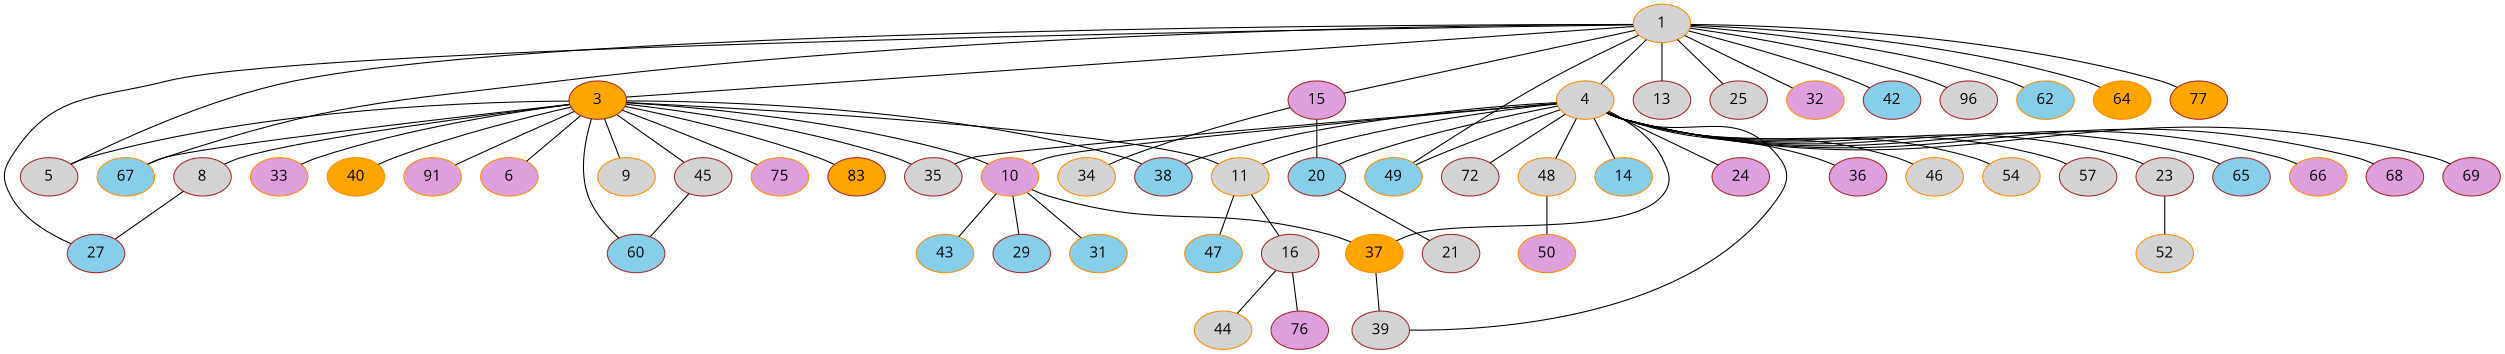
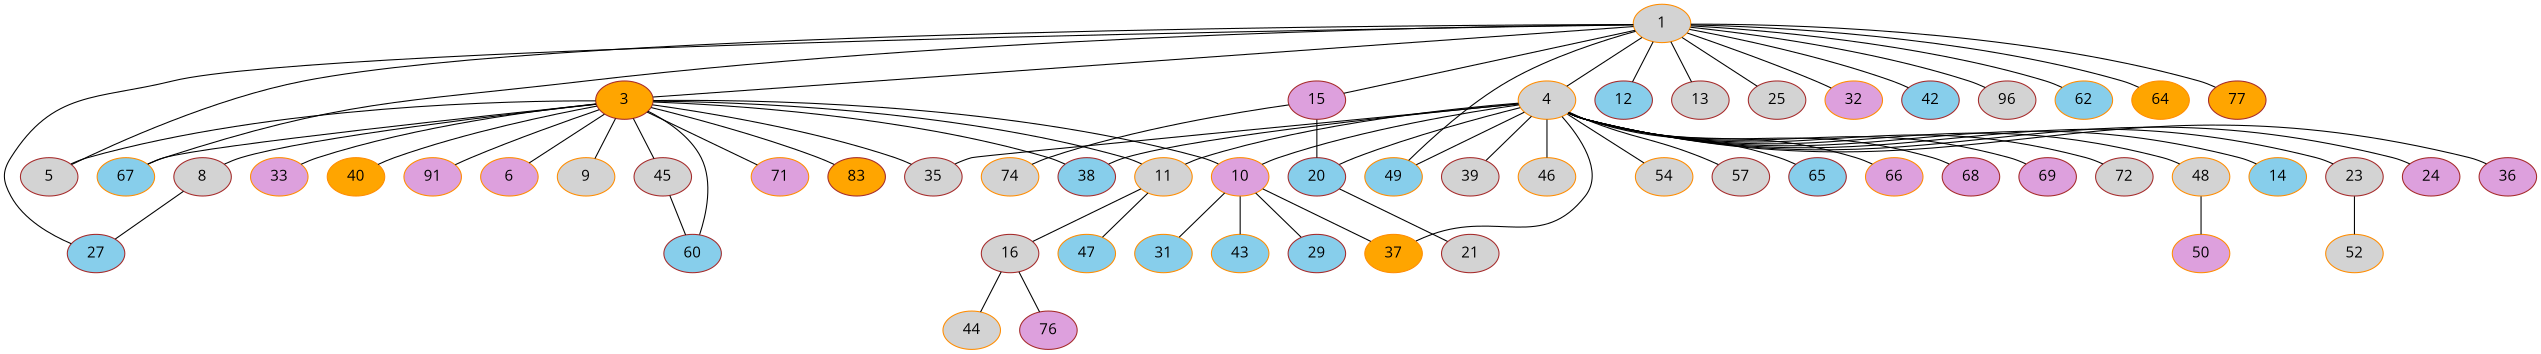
node "12": added
node "75": label "75" -> "71"
node "34": label "34" -> "74"
edge "37" -- "39": removed
